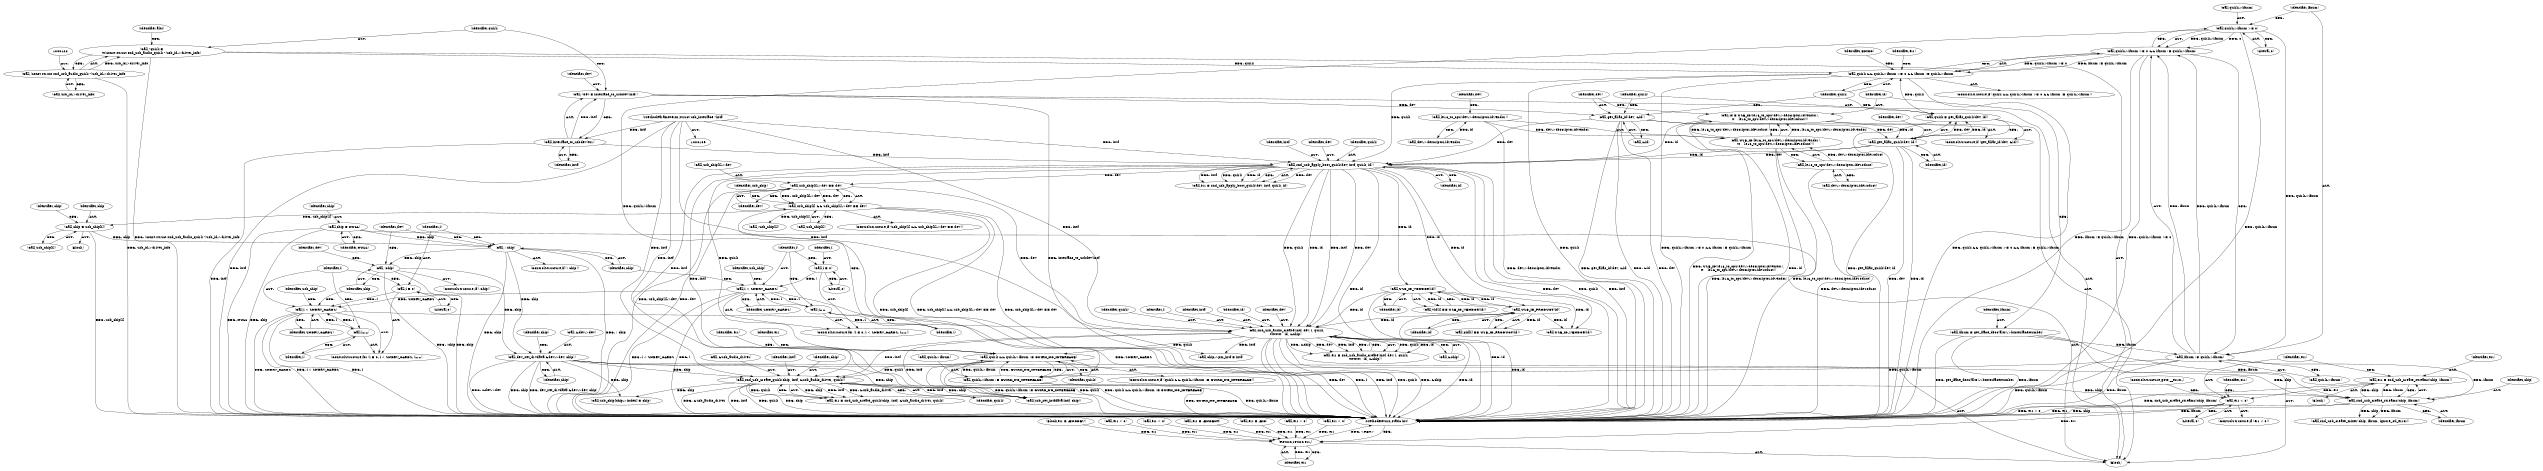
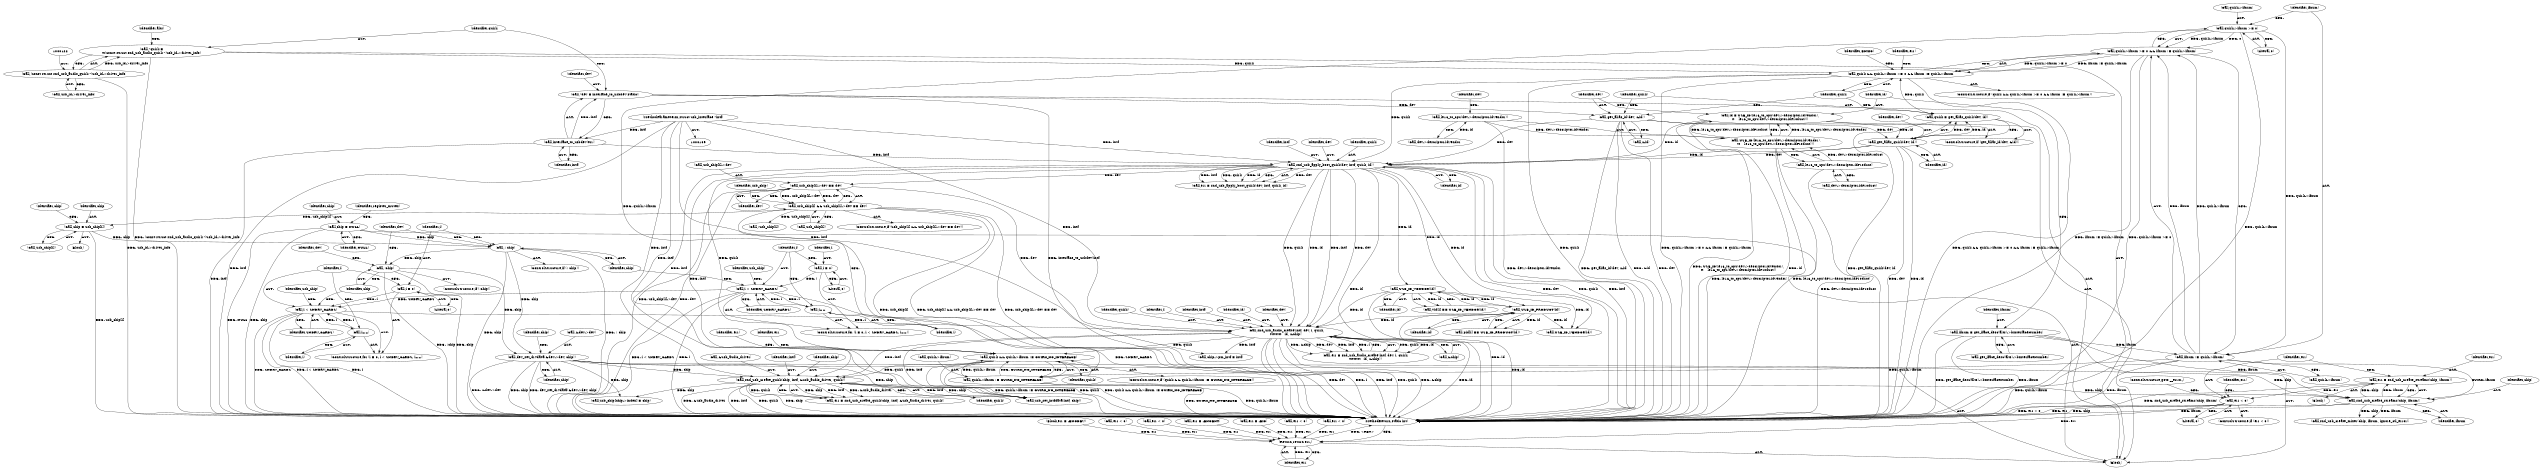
node "(Call,*dev = interface_to_usbdev(intf))": label "(Call,*dev = interface_to_usbdev(intf))" -> "(Call,*dev = interface_to_usbdev(static))"
node "(Identifier,register_mutex)": added
node "(Call,get_iface_desc(alts)->bInterfaceNumber)": added
edge "(Call,ifnum != quirk->ifnum)" -> "(Call,snd_usb_create_streams(chip, ifnum))": label "DDG: ifnum" -> "QUIRK: ifnum"
